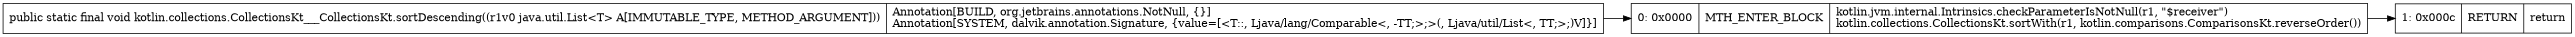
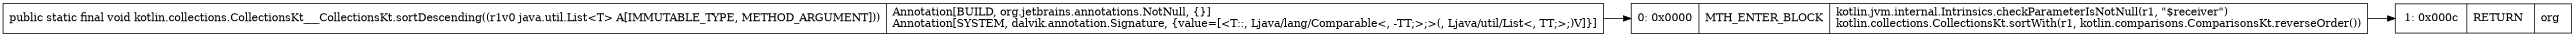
node "1: 0x000c": text "return" -> "org"
